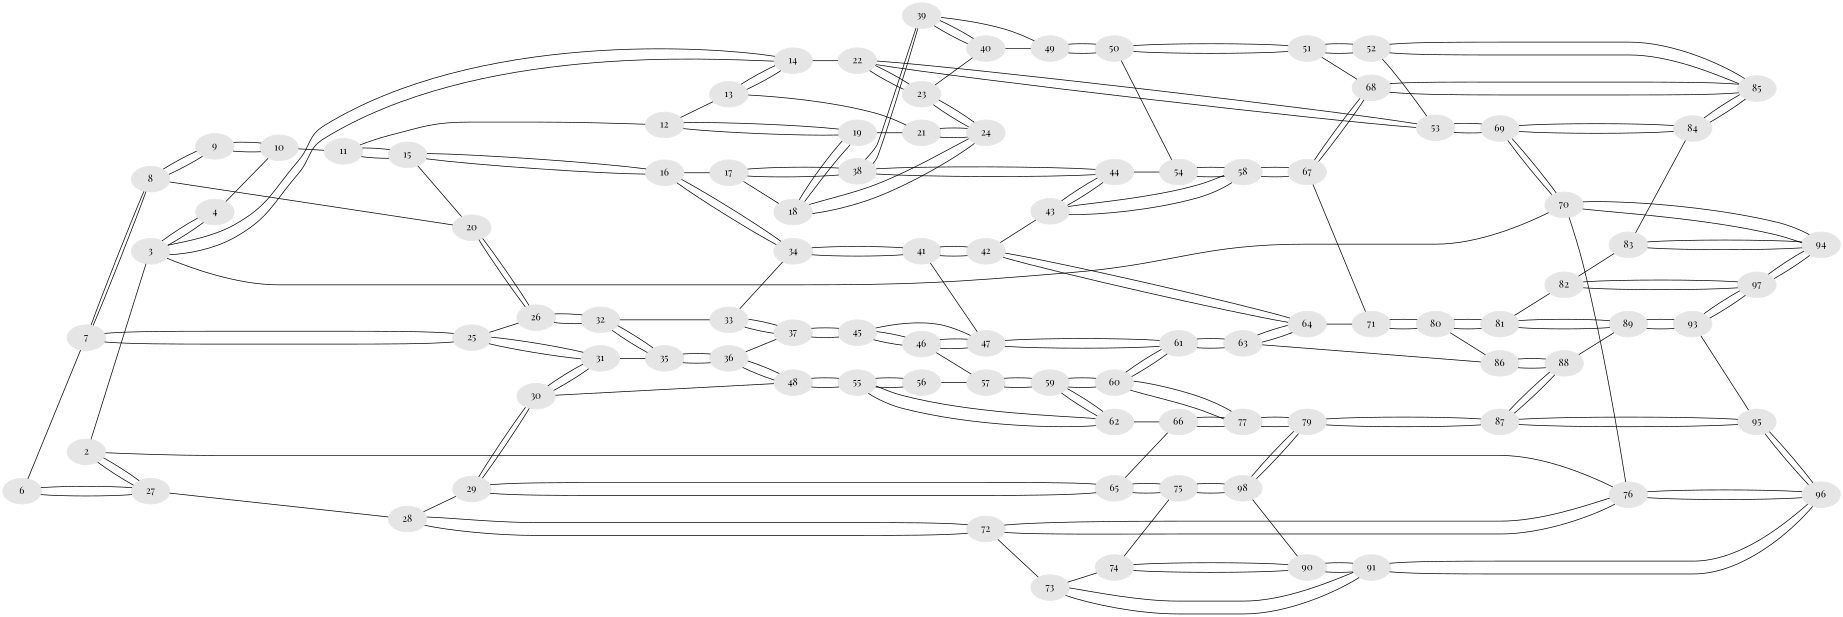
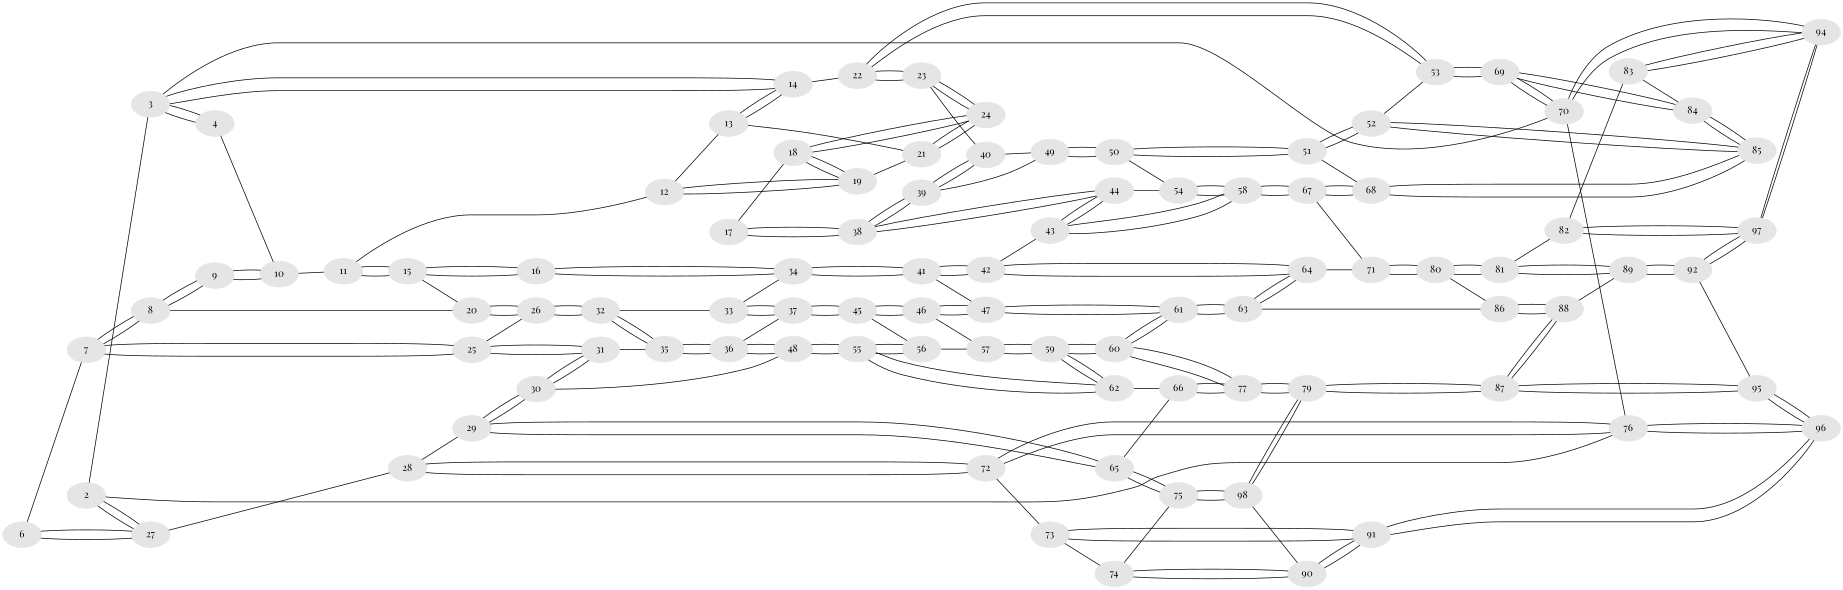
edge "16" -- "17": removed
edge "45" -- "47": now "45" -- "56"
node "93": label "93" -> "92"
